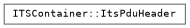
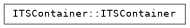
node "ITSContainer::ItsPduHeader": label "ITSContainer::ItsPduHeader" -> "ITSContainer::ITSContainer"
